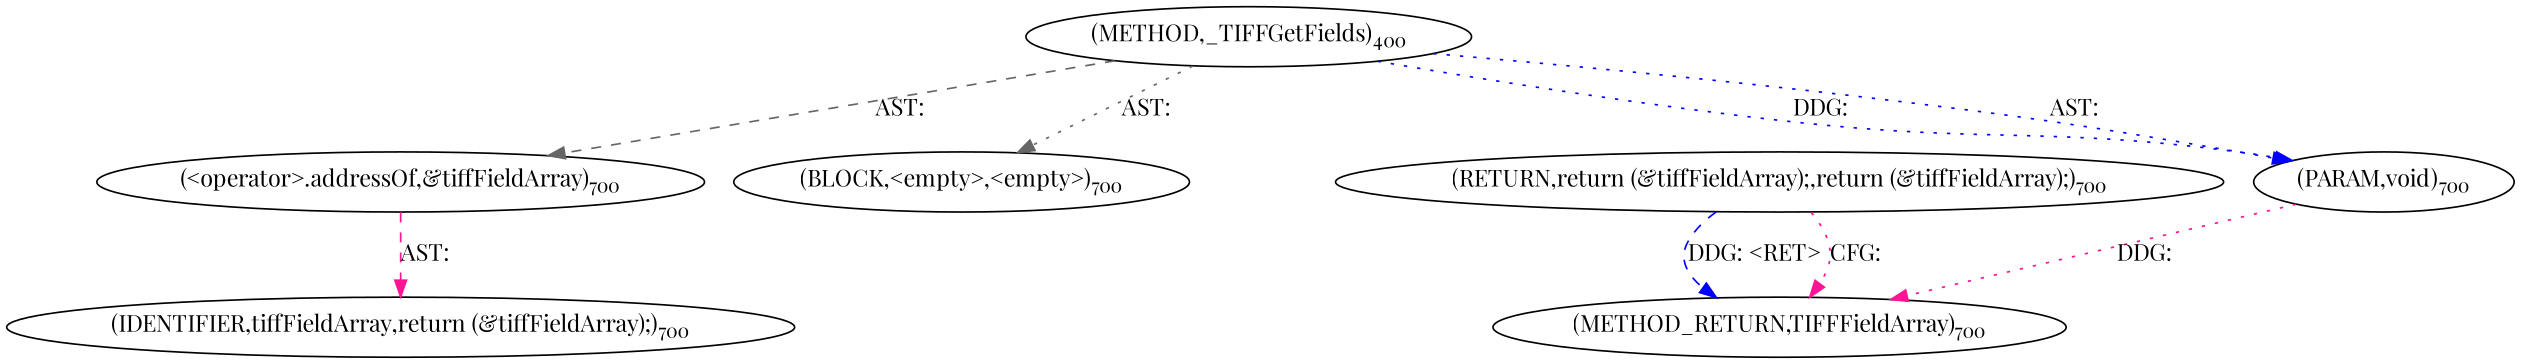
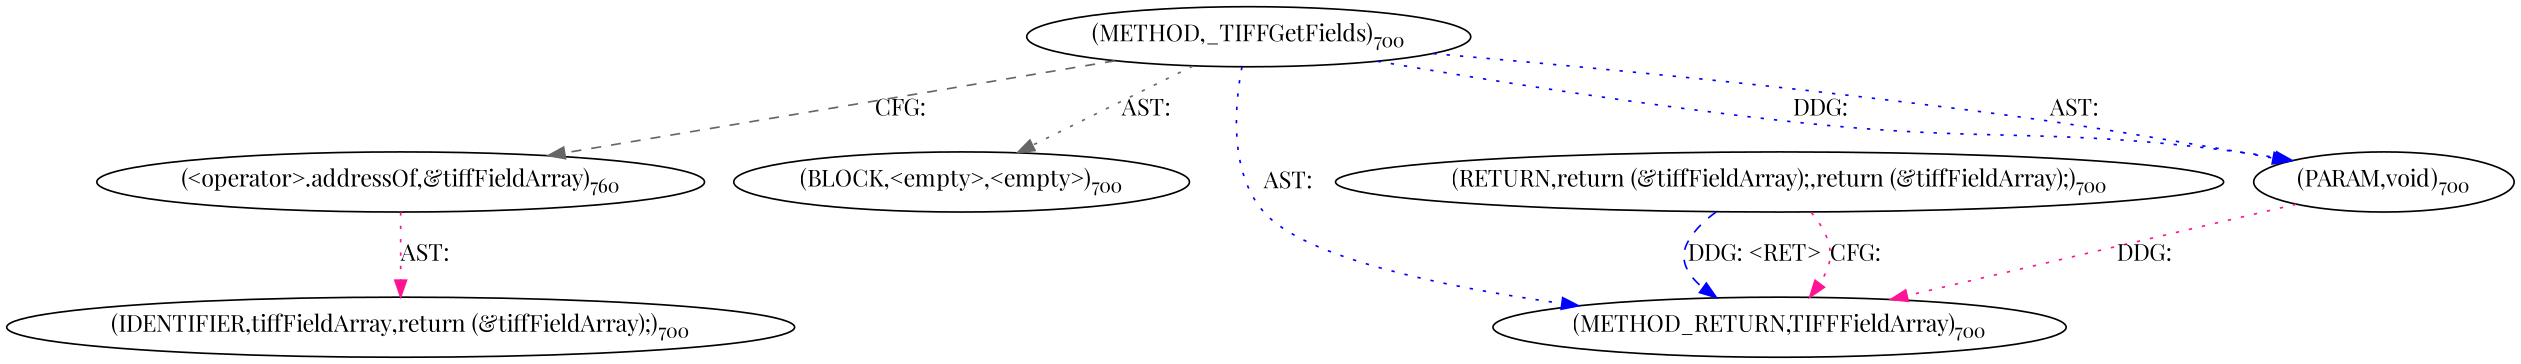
node "(METHOD,_TIFFGetFields)": text "400" -> "700"
edge "(METHOD,_TIFFGetFields)" -> "(<operator>.addressOf,&tiffFieldArray)": label "AST: " -> "CFG: "
node "(<operator>.addressOf,&tiffFieldArray)": text "700" -> "760"
edge "(<operator>.addressOf,&tiffFieldArray)" -> "(IDENTIFIER,tiffFieldArray,return (&tiffFieldArray);)": style dashed -> dotted
edge "(METHOD,_TIFFGetFields)" -> "(METHOD_RETURN,TIFFFieldArray)": added, label "AST:"
